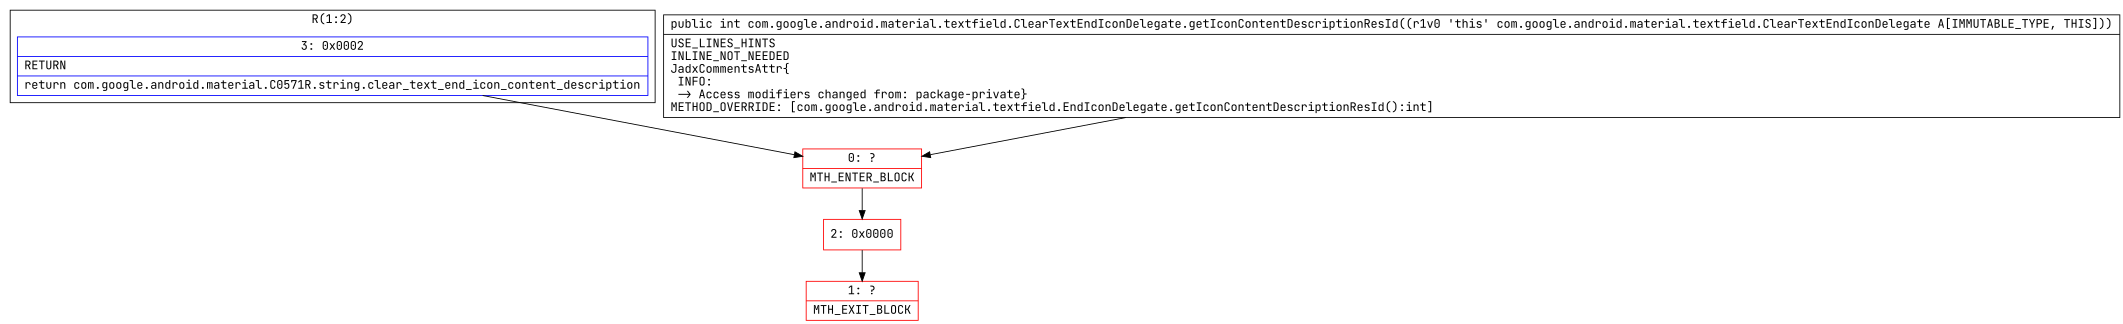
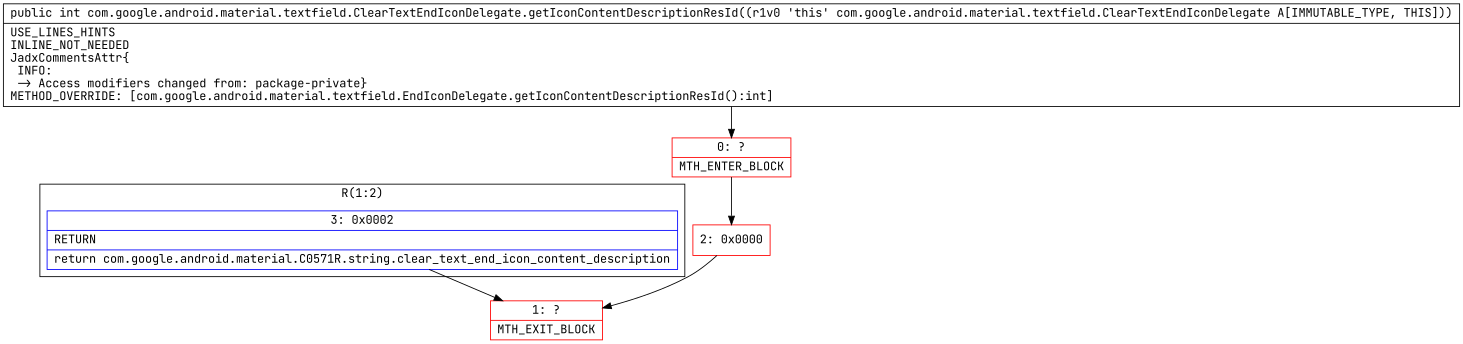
edge "3: 0x0002" -> "0: ?": now "3: 0x0002" -> "1: ?"
